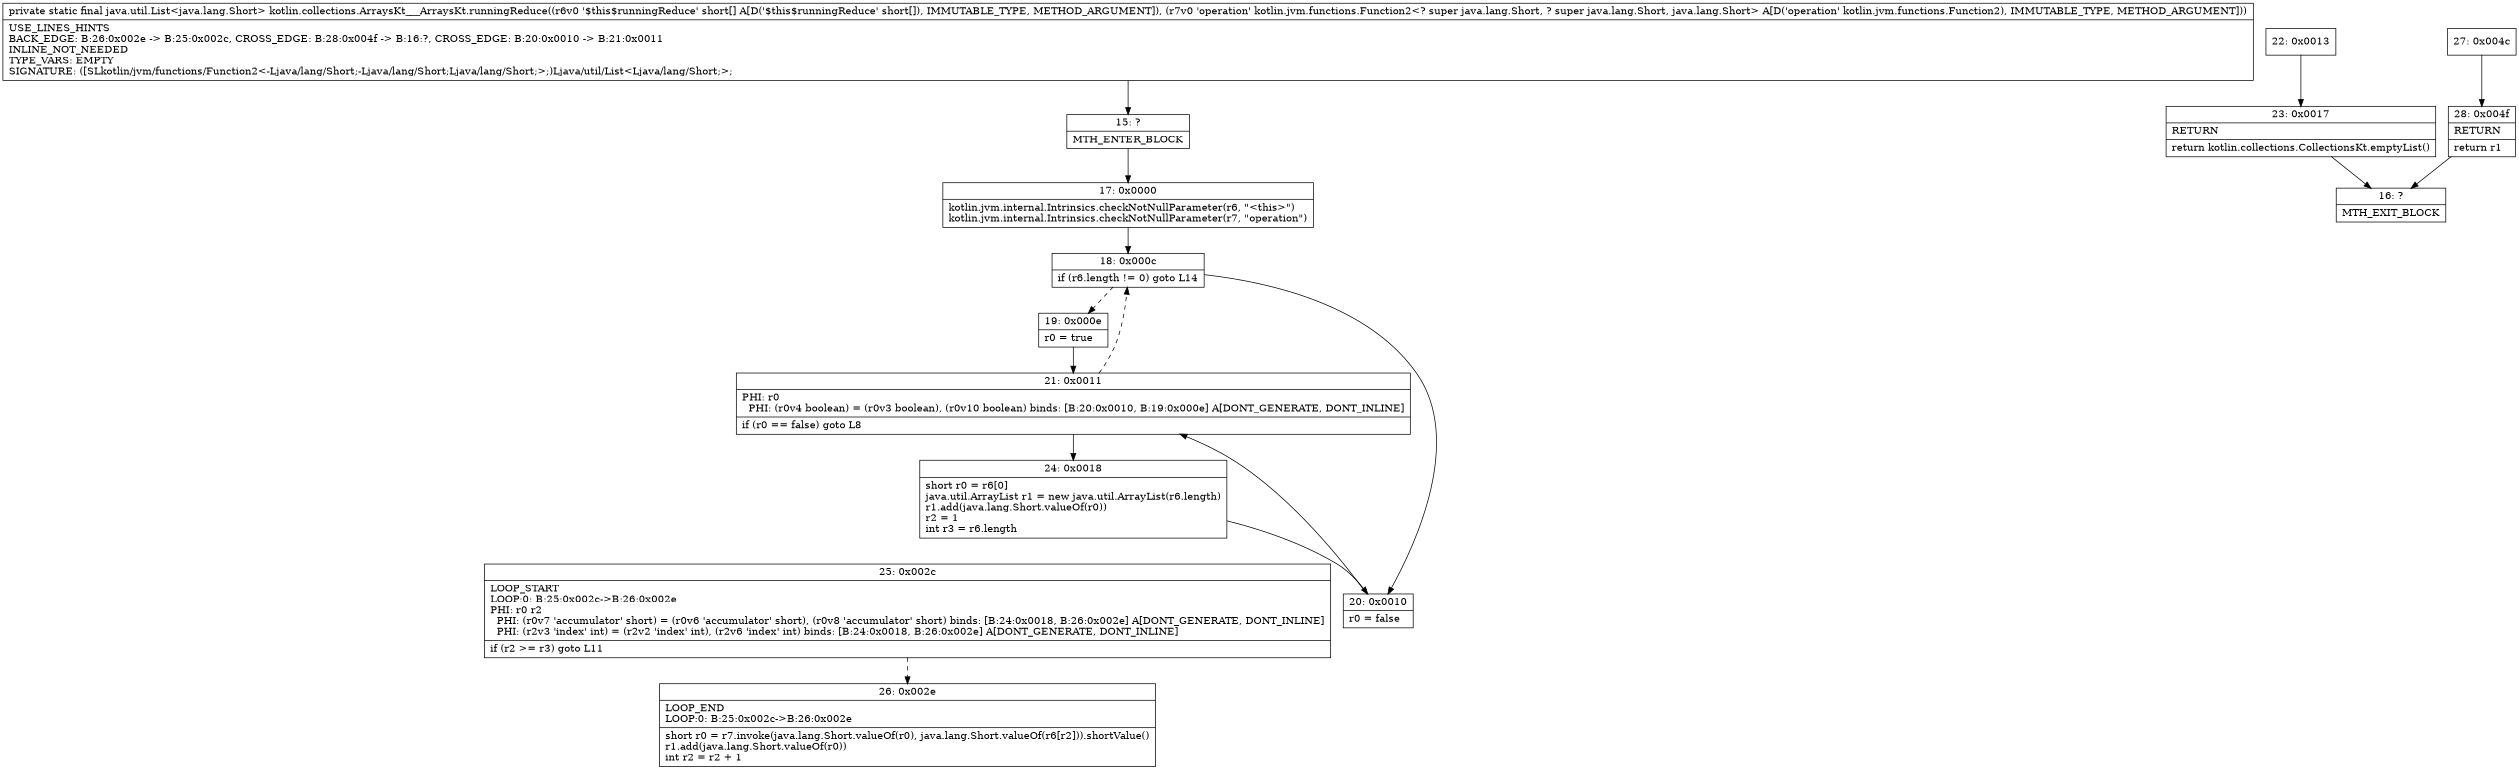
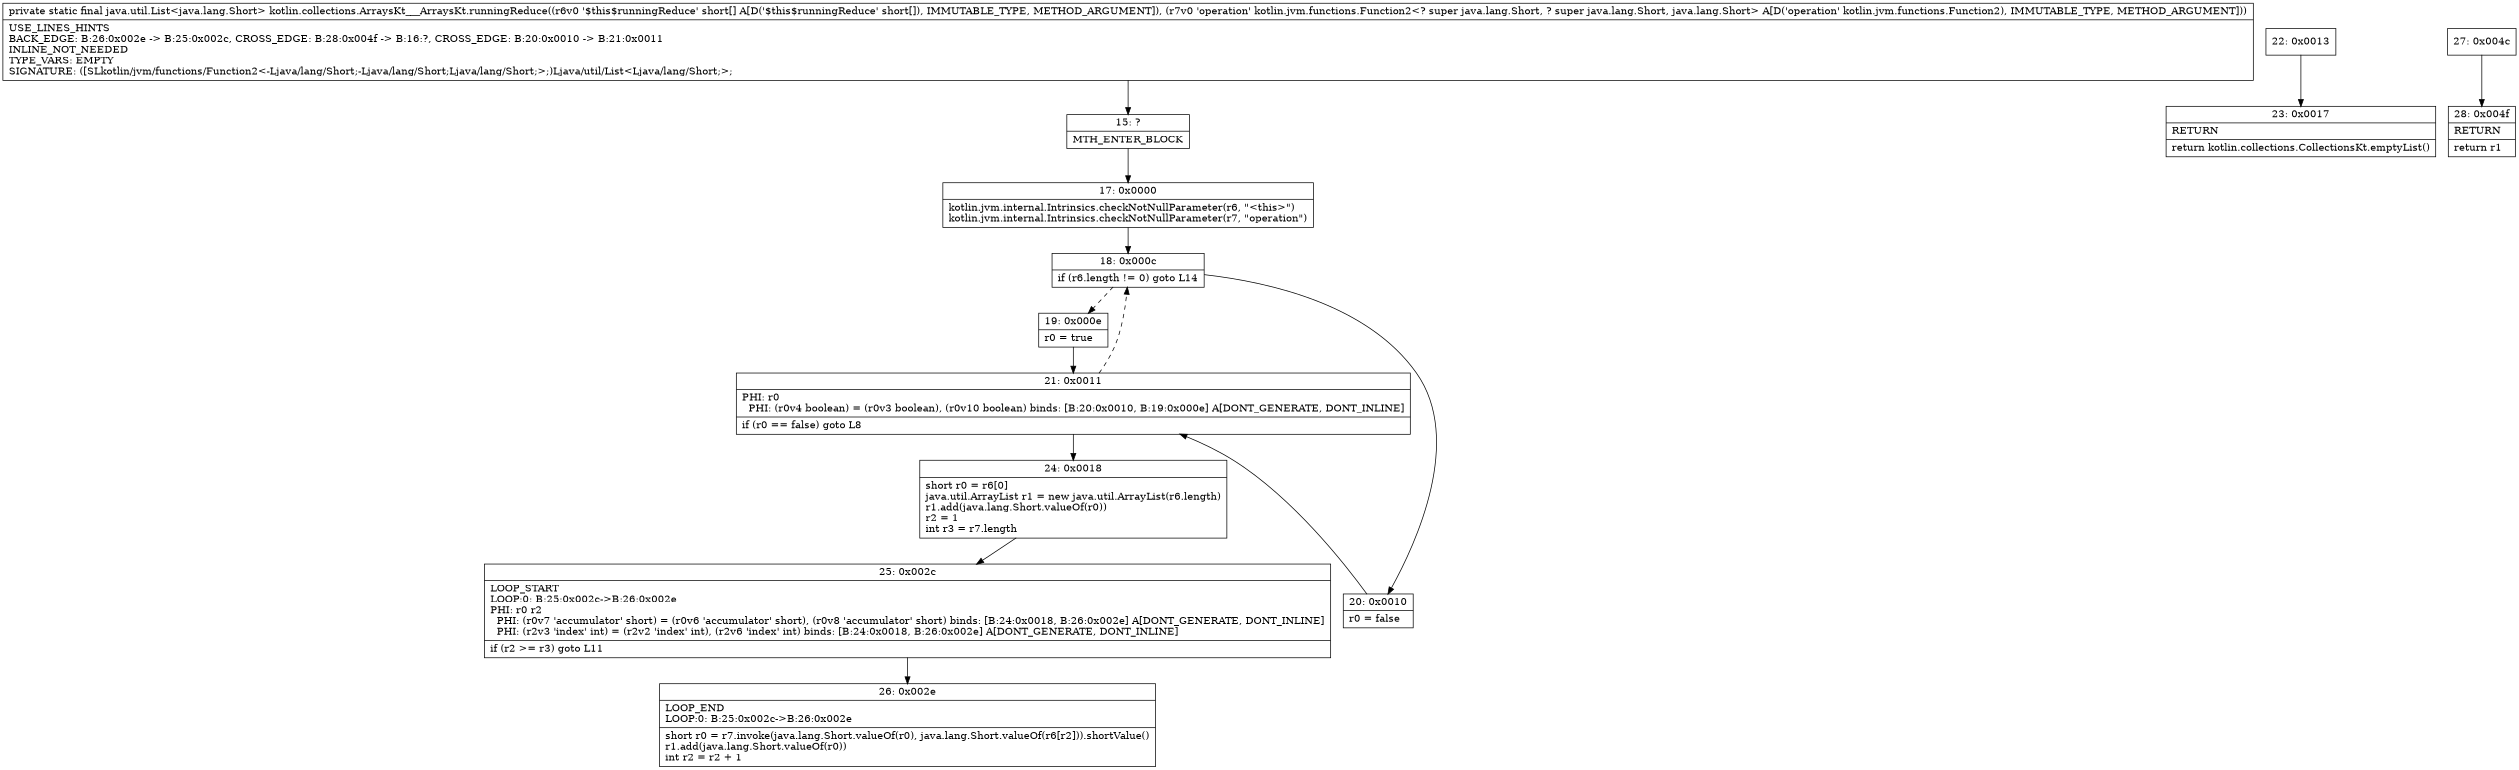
node "16: ?": removed
node "24: 0x0018": text "int r3 = r6.length" -> "int r3 = r7.length"
edge "24: 0x0018" -> "20: 0x0010": now "24: 0x0018" -> "25: 0x002c"
edge "25: 0x002c" -> "26: 0x002e": style dashed -> solid
